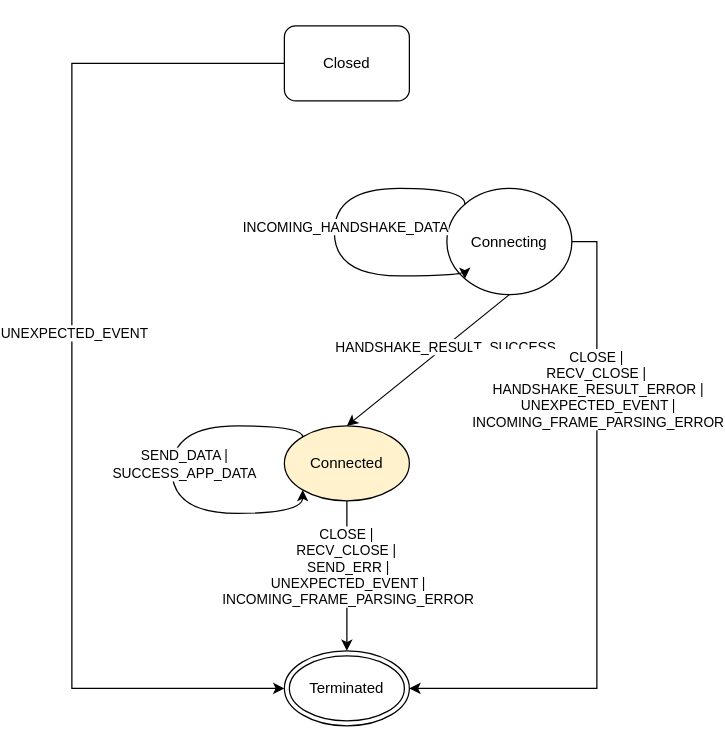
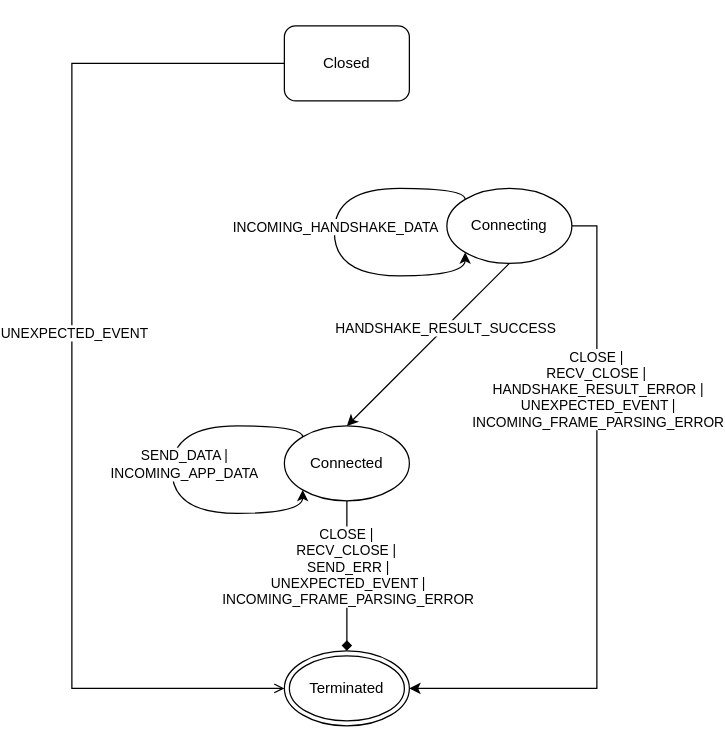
node "Connecting": size 125x106 -> 125x75
node "Connected": fillcolor #fff2cc -> #ffffff
node "SEND_DATA | SUCCESS_APP_DATA": label "SEND_DATA | SUCCESS_APP_DATA" -> "SEND_DATA | INCOMING_APP_DATA"
edge "Connected" -> "Terminated": arrowhead classic -> diamond
edge "Closed" -> "Terminated": arrowhead classic -> open
